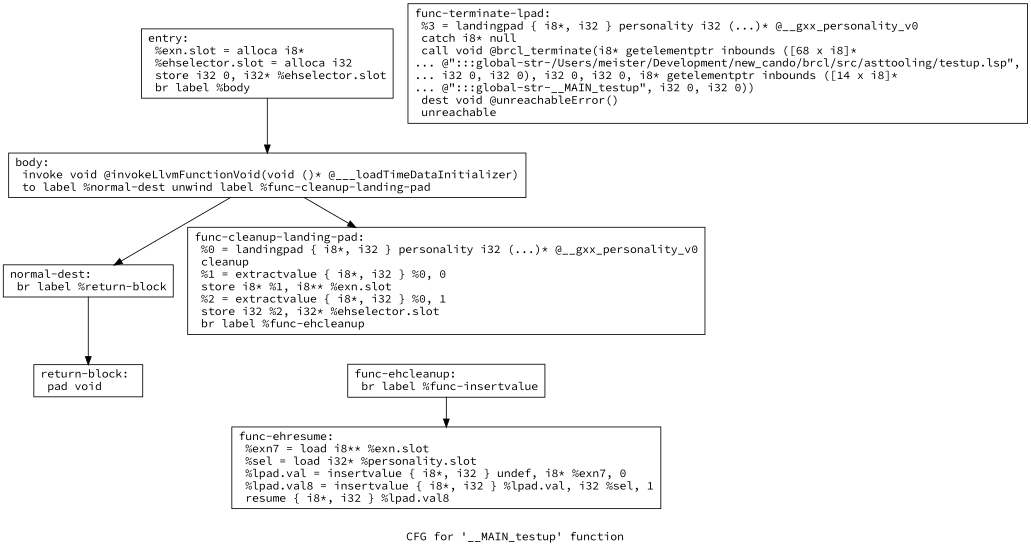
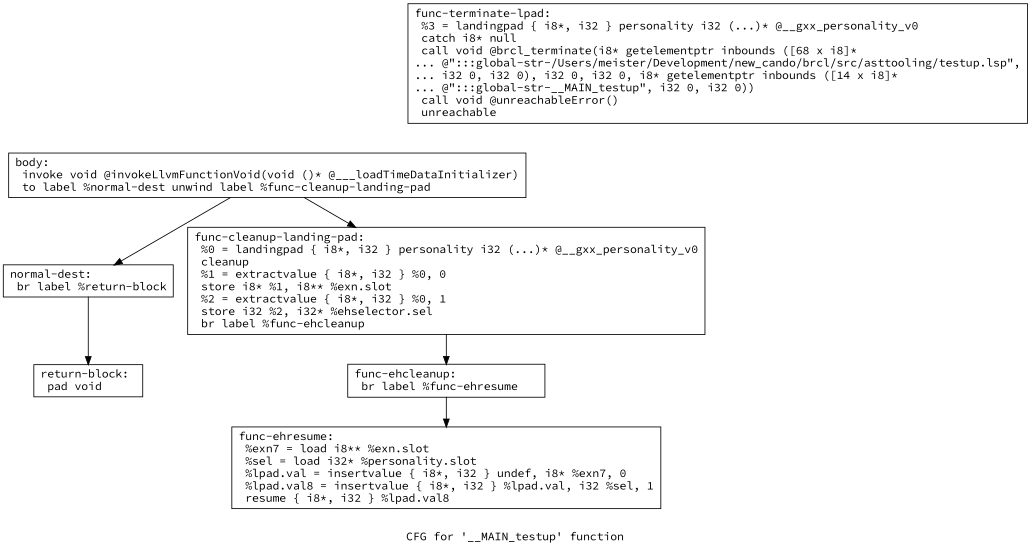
node "entry:": removed
node "func-terminate-lpad:": text "dest void @unreachableError()" -> "call void @unreachableError()"
node "func-cleanup-landing-pad:": text "store i32 %2, i32* %ehselector.slot" -> "store i32 %2, i32* %ehselector.sel"
edge "func-cleanup-landing-pad:" -> "func-ehcleanup:": added
node "func-ehcleanup:": text "br label %func-insertvalue" -> "br label %func-ehresume"
